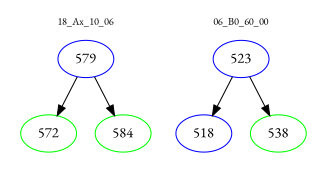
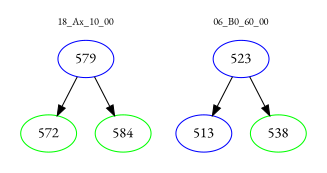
cluster "18_Ax_10_06": label "18_Ax_10_06" -> "18_Ax_10_00"
node "518": label "518" -> "513"
